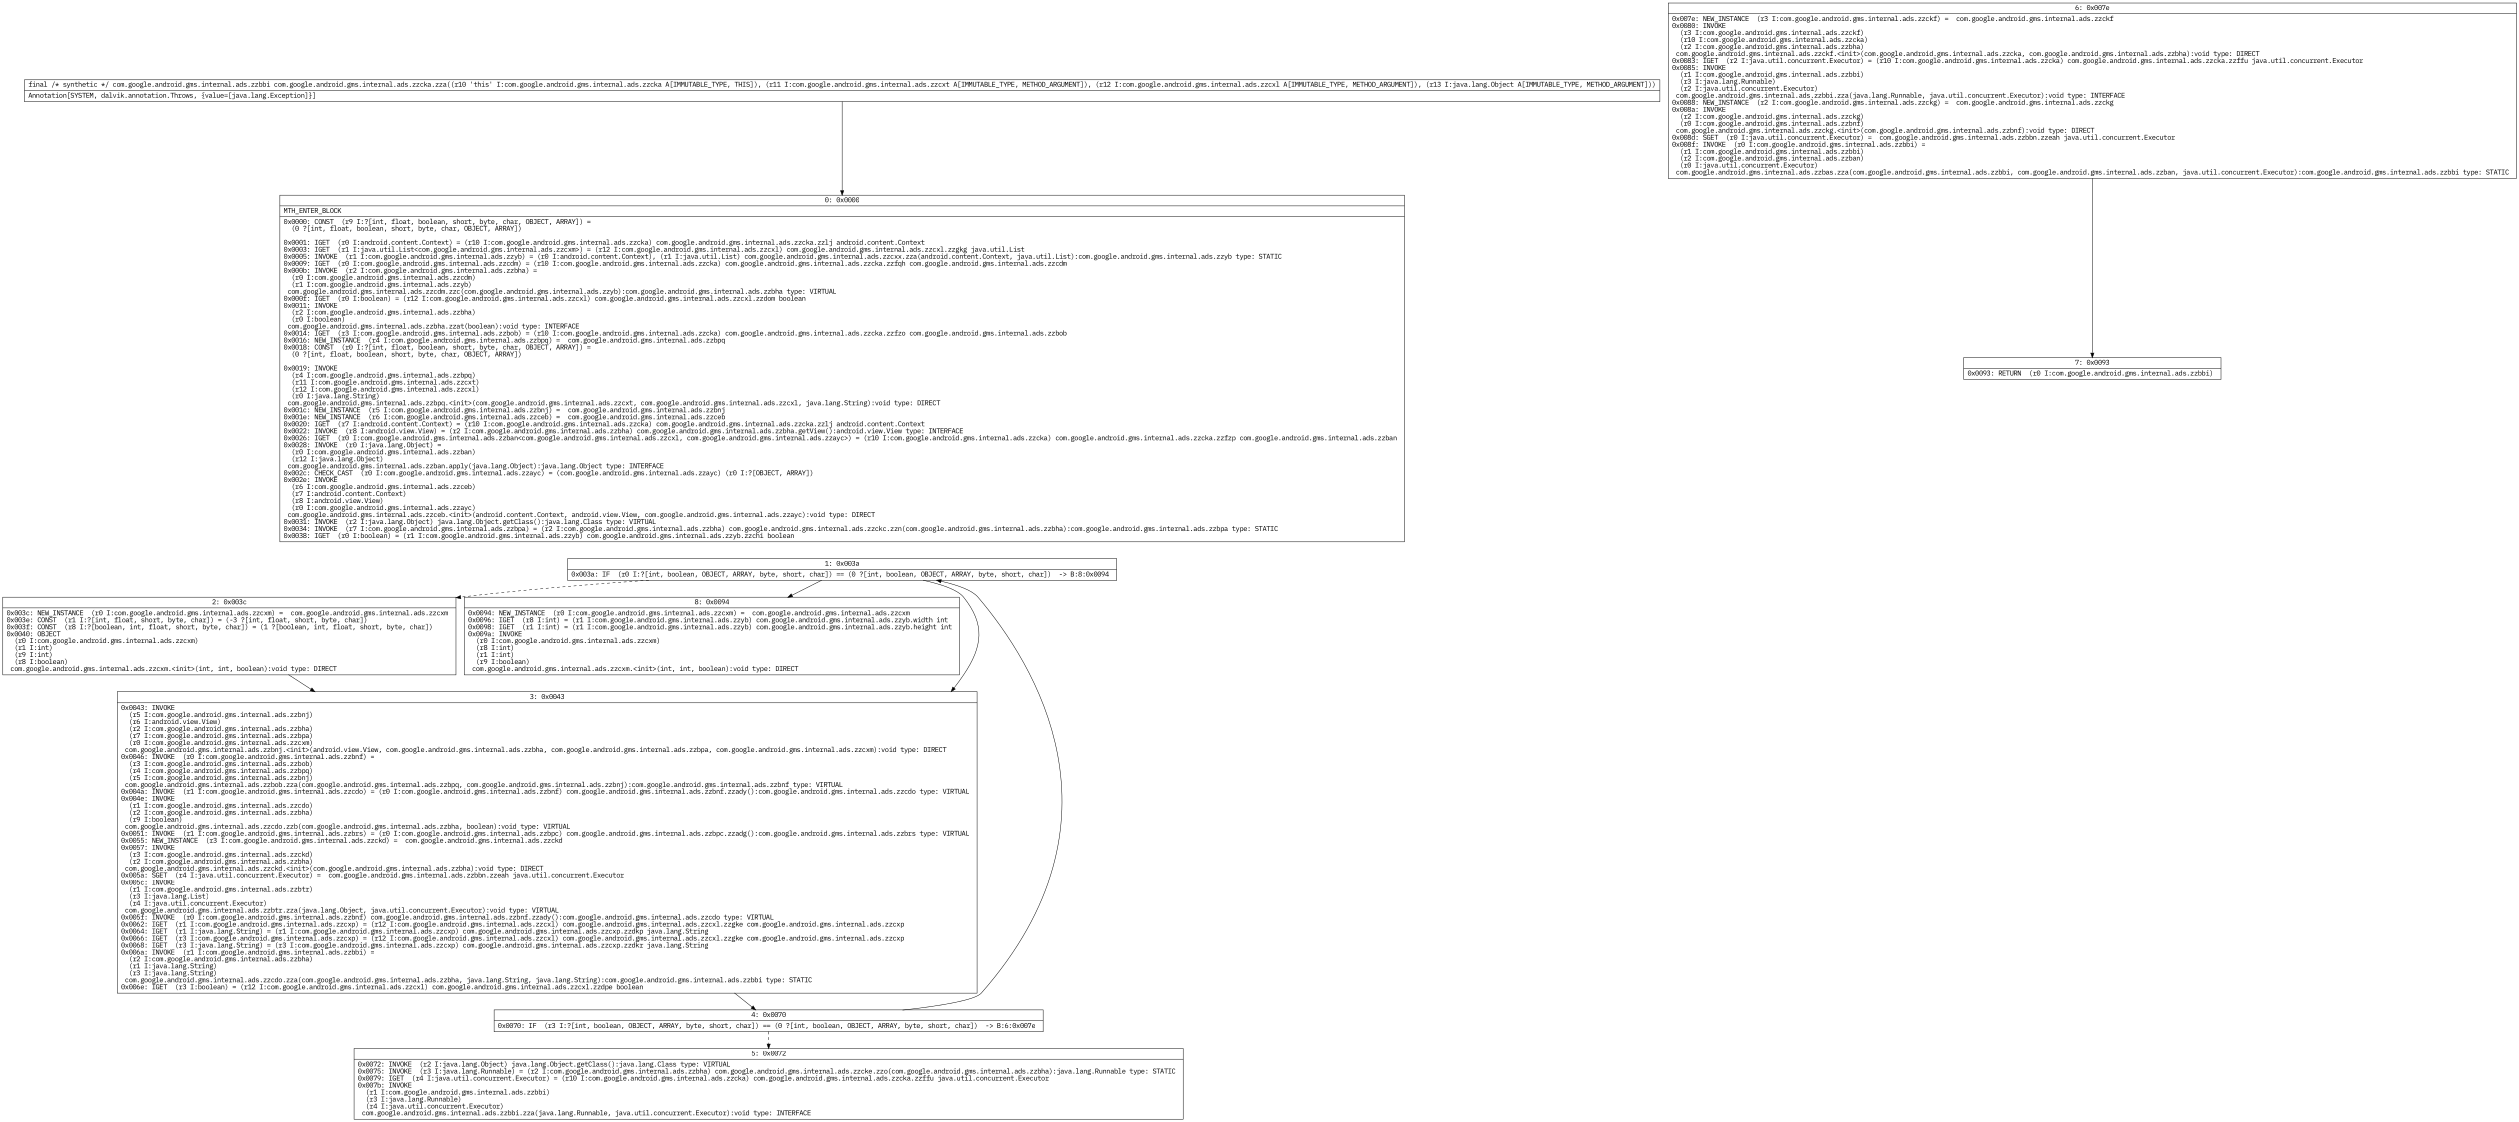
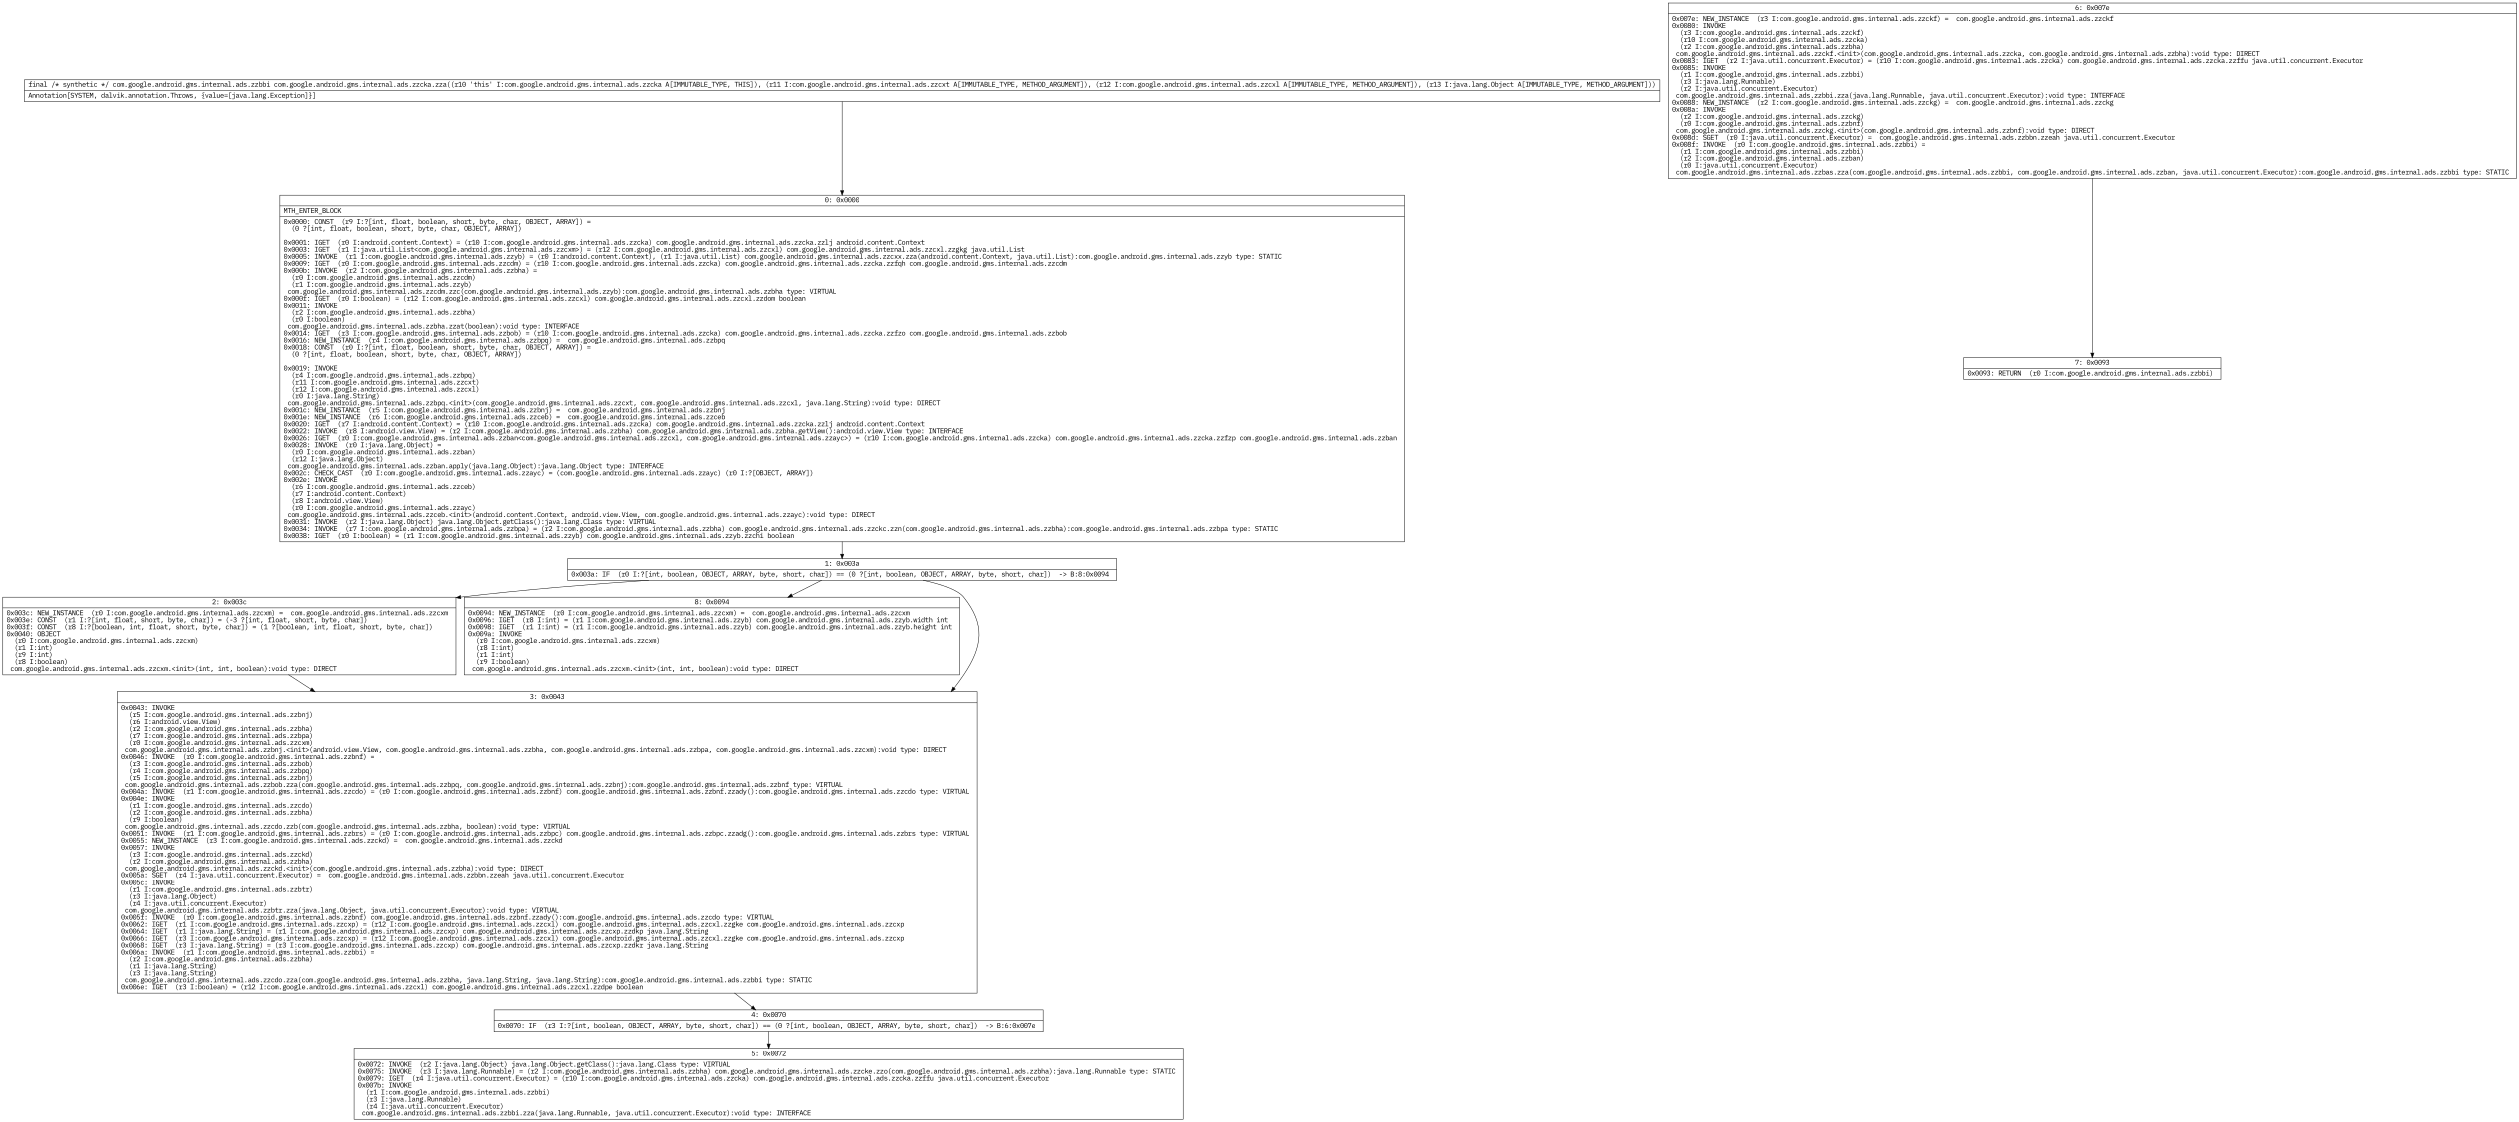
edge "1: 0x003a" -> "2: 0x003c": style dashed -> solid
edge "4: 0x0070" -> "1: 0x003a": now "0: 0x0000" -> "1: 0x003a"
node "3: 0x0043": text "(r3 I:java.lang.List)" -> "(r3 I:java.lang.Object)"
edge "4: 0x0070" -> "5: 0x0072": style dashed -> solid
